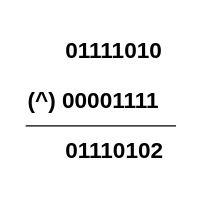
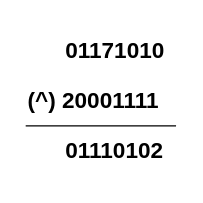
node "01111010": label "01111010" -> "01171010"
node "(^) 00001111": label "(^) 00001111" -> "(^) 20001111"
